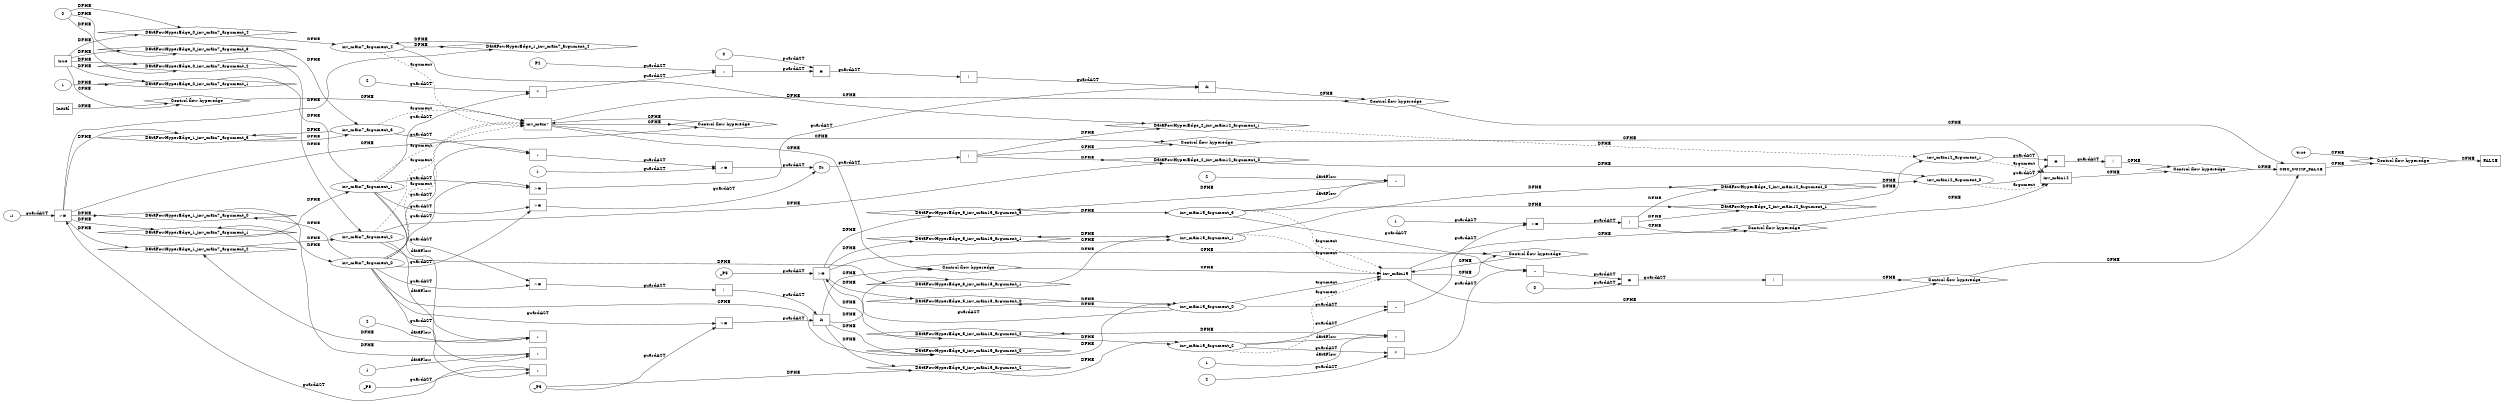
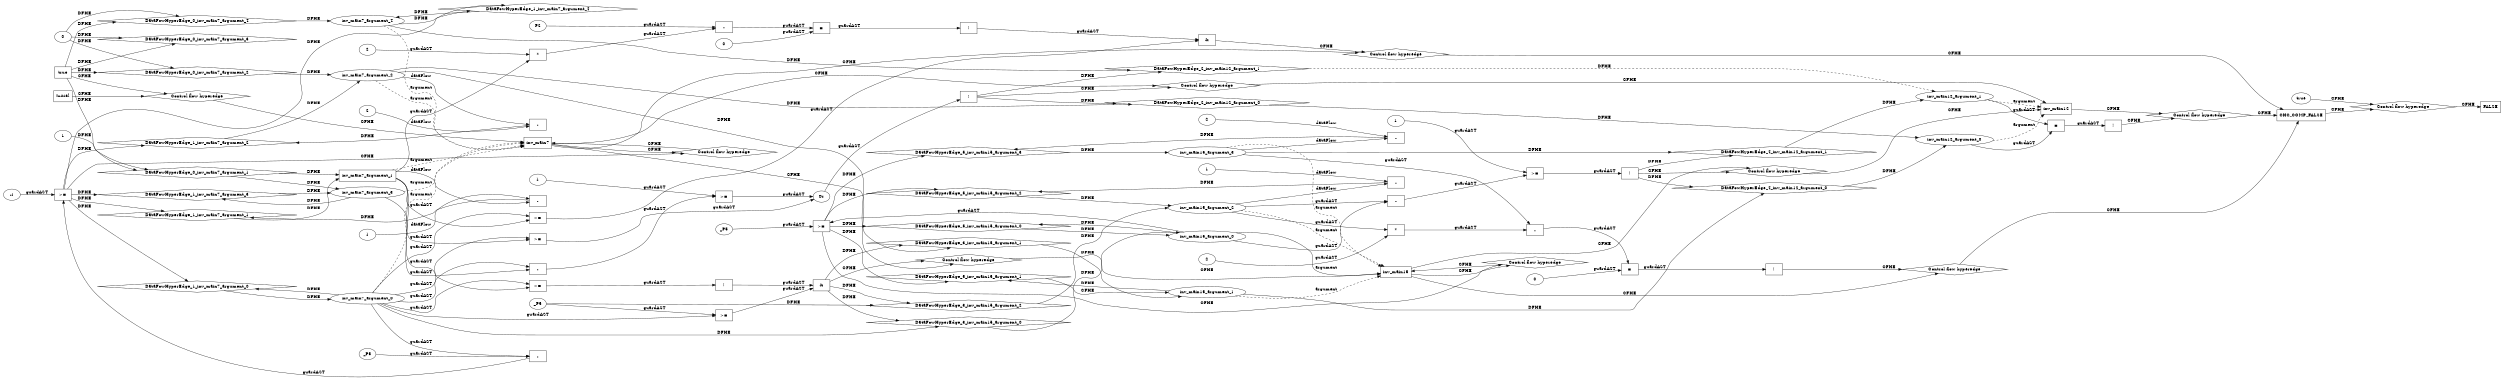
edge "DataFowHyperEdge_0_inv_main7_argument_3" -> "inv_main7_argument_3": now "DataFowHyperEdge_0_inv_main7_argument_1" -> "inv_main7_argument_3"
node "inv_main7_argument_1": shape ellipse -> box
edge "inv_main7_argument_0" -> "DataFowHyperEdge_3_inv_main15_argument_0": label "CFHE" -> "DFHE"
